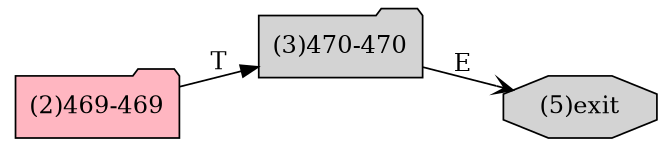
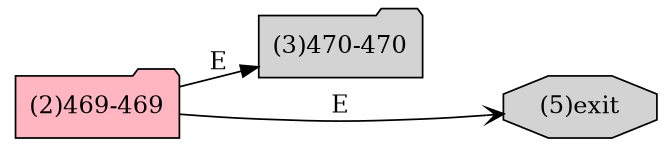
edge "(2)469-469" -> "(3)470-470": label "T" -> "E"
edge "(3)470-470" -> "(5)exit": now "(2)469-469" -> "(5)exit"
